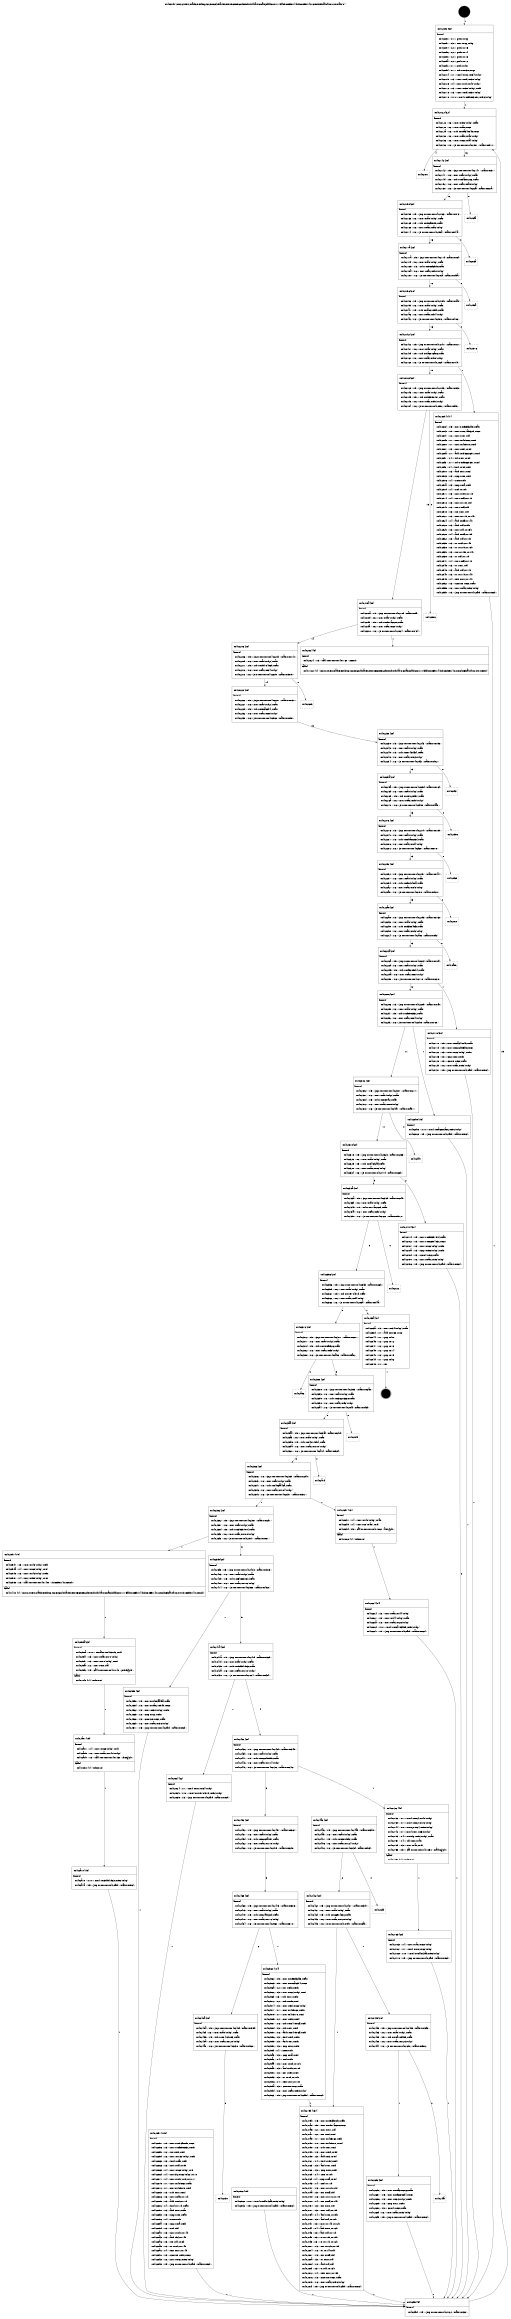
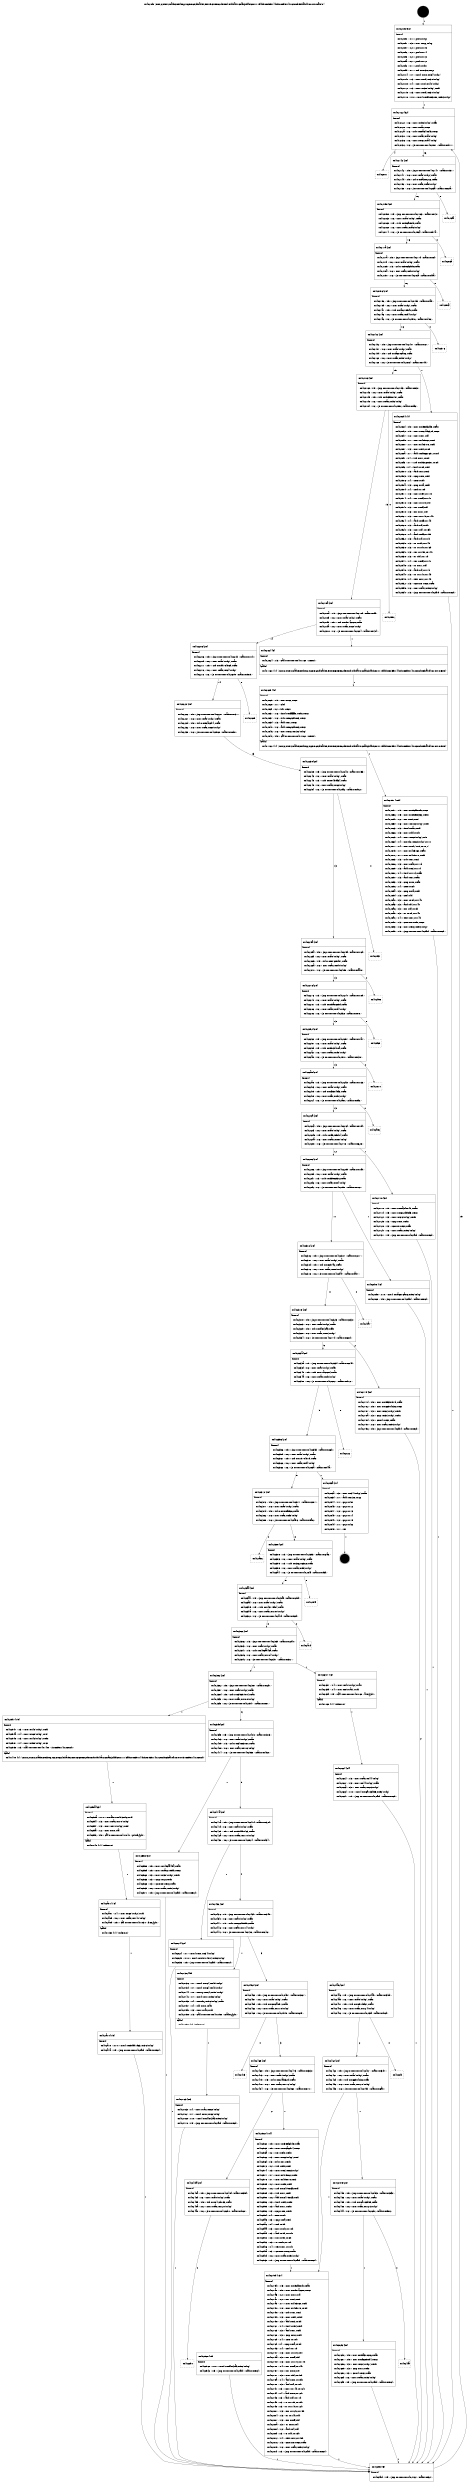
node "0x402829 [40]": added
node "0x402d15": added
